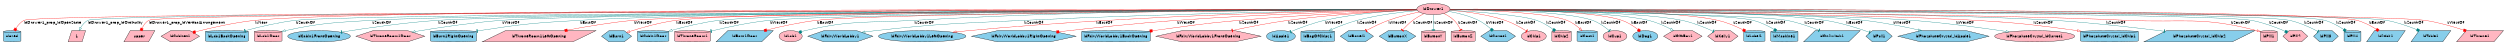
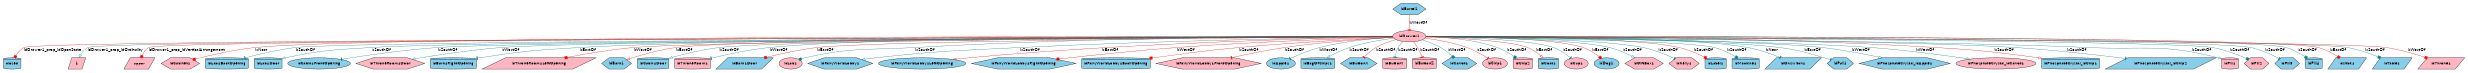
edge "idDrawer1" -> "idPill1": color red -> teal
edge "idDrawer1" -> "idBarrel1": reversed
edge "idDrawer1" -> "idOnSwitch1": label "isSouthOf" -> "isNear"
node "idLab1Door": fillcolor lightpink -> skyblue
